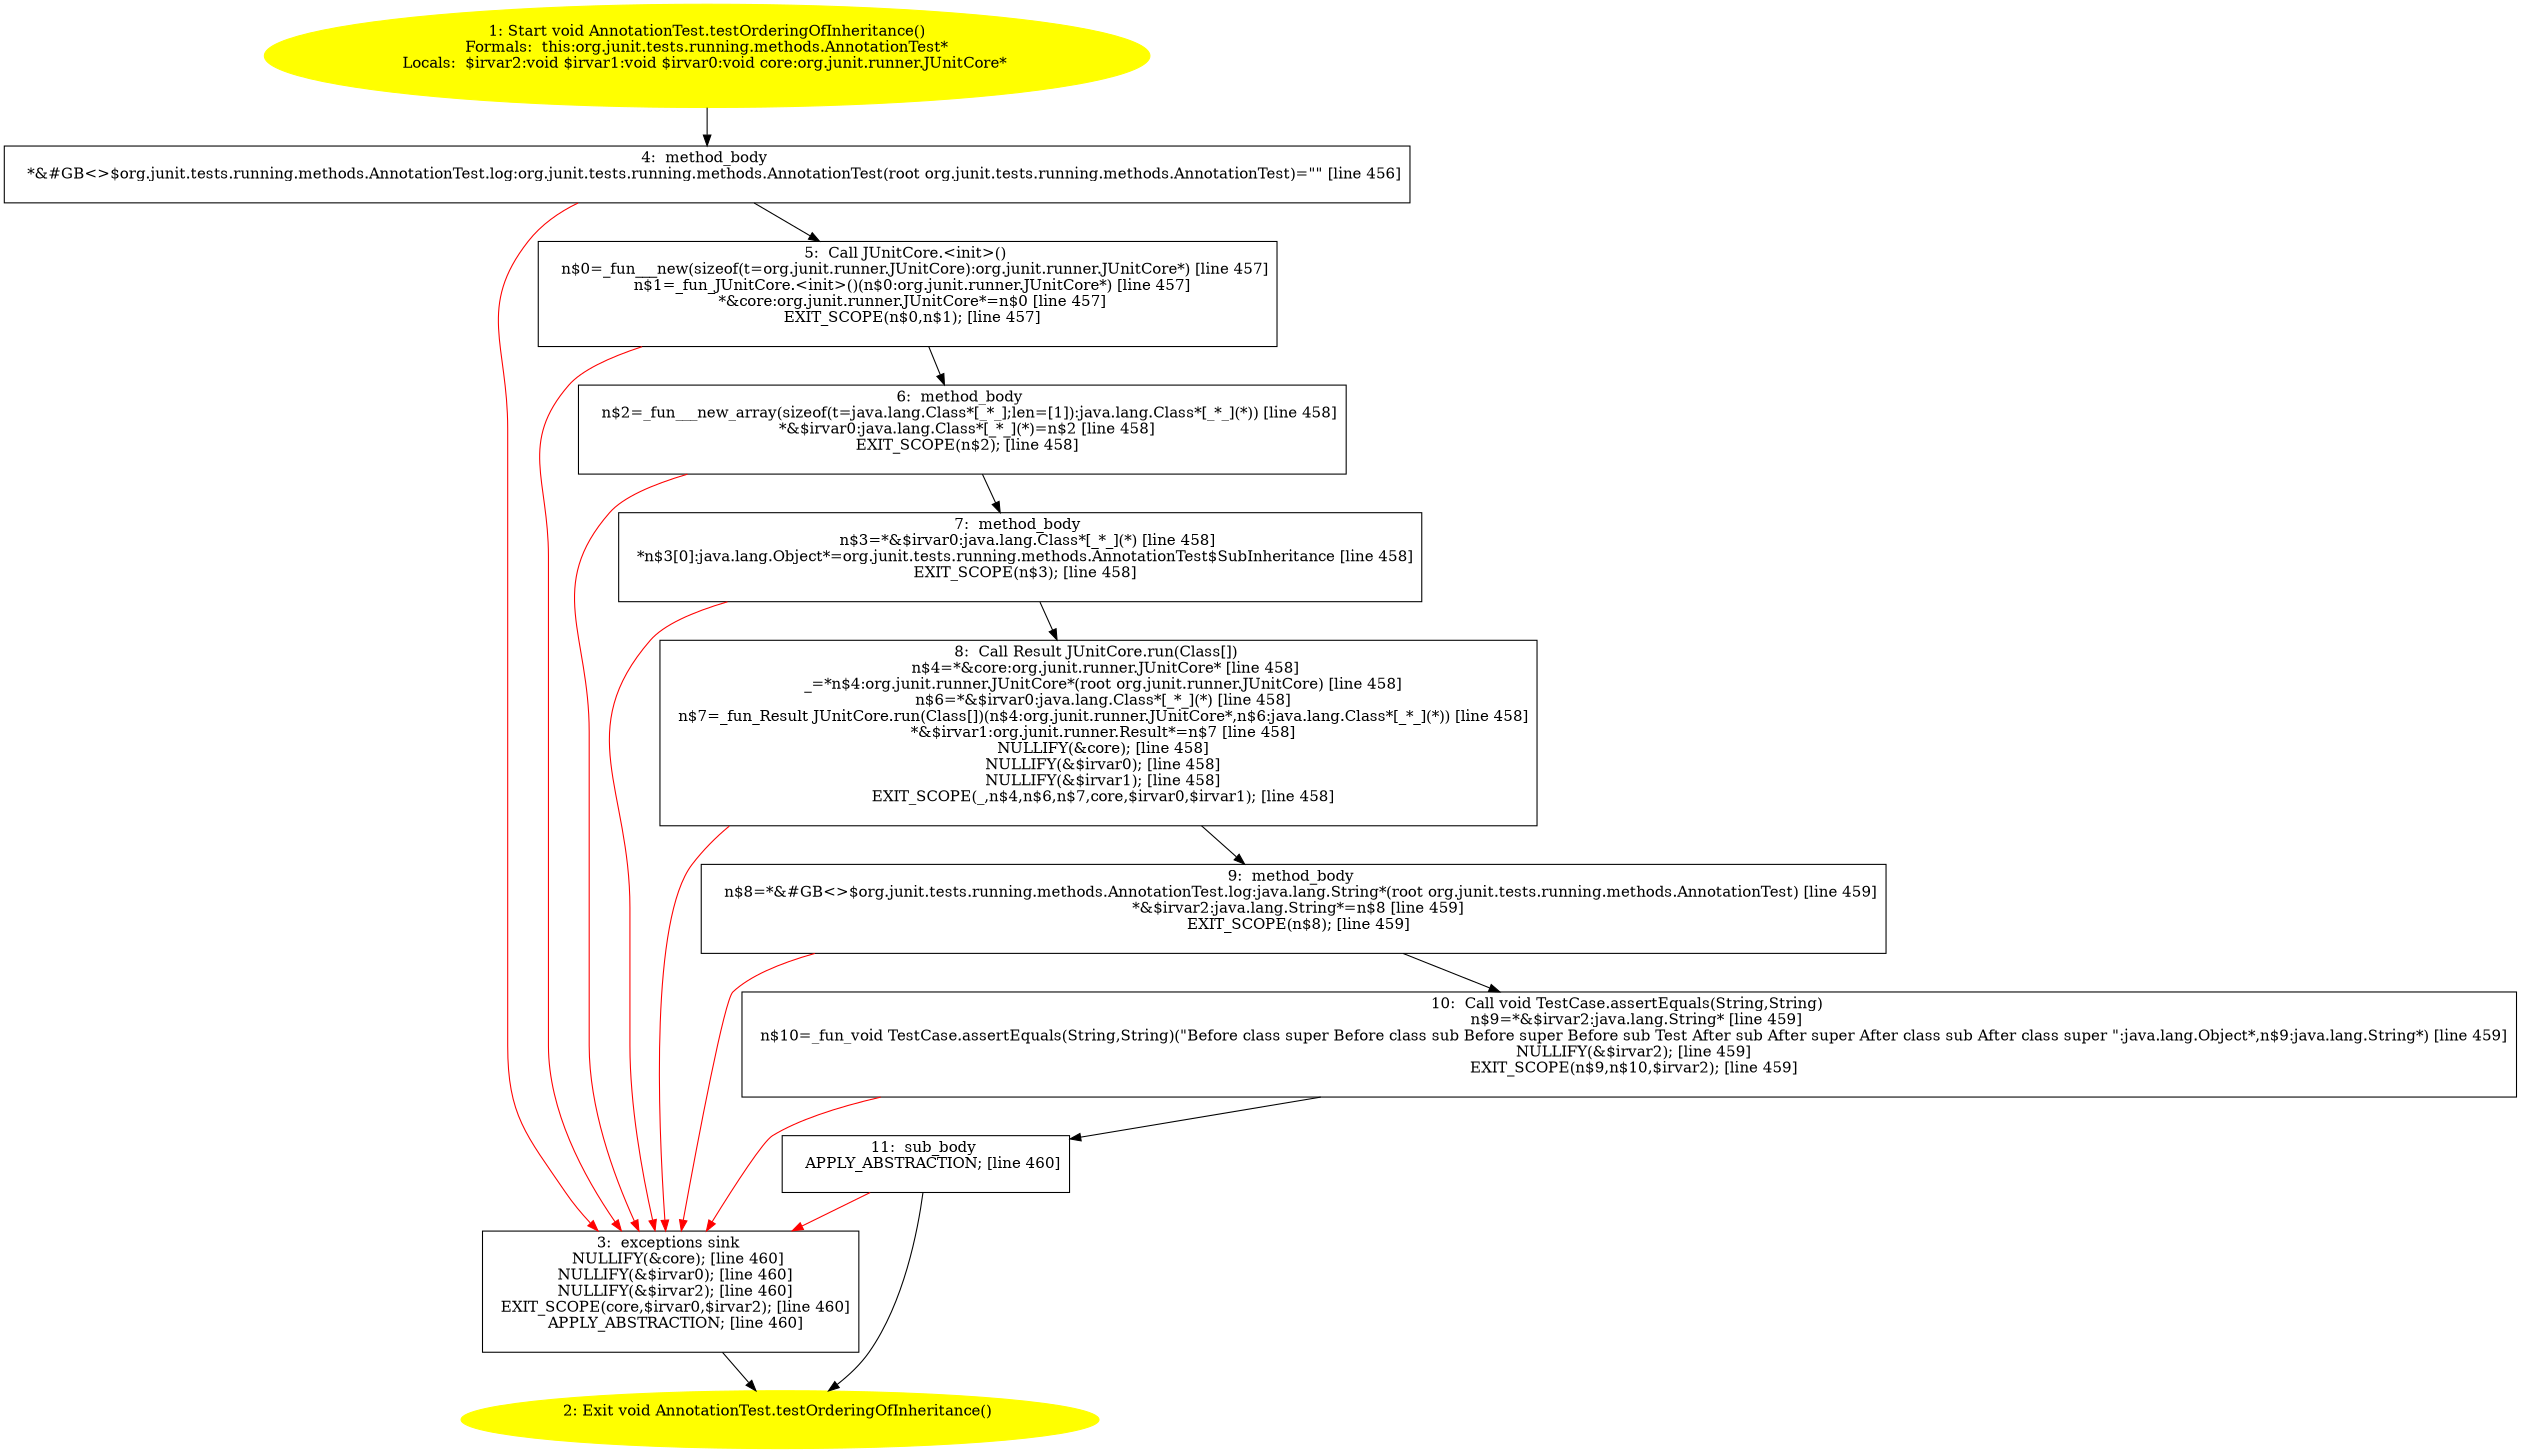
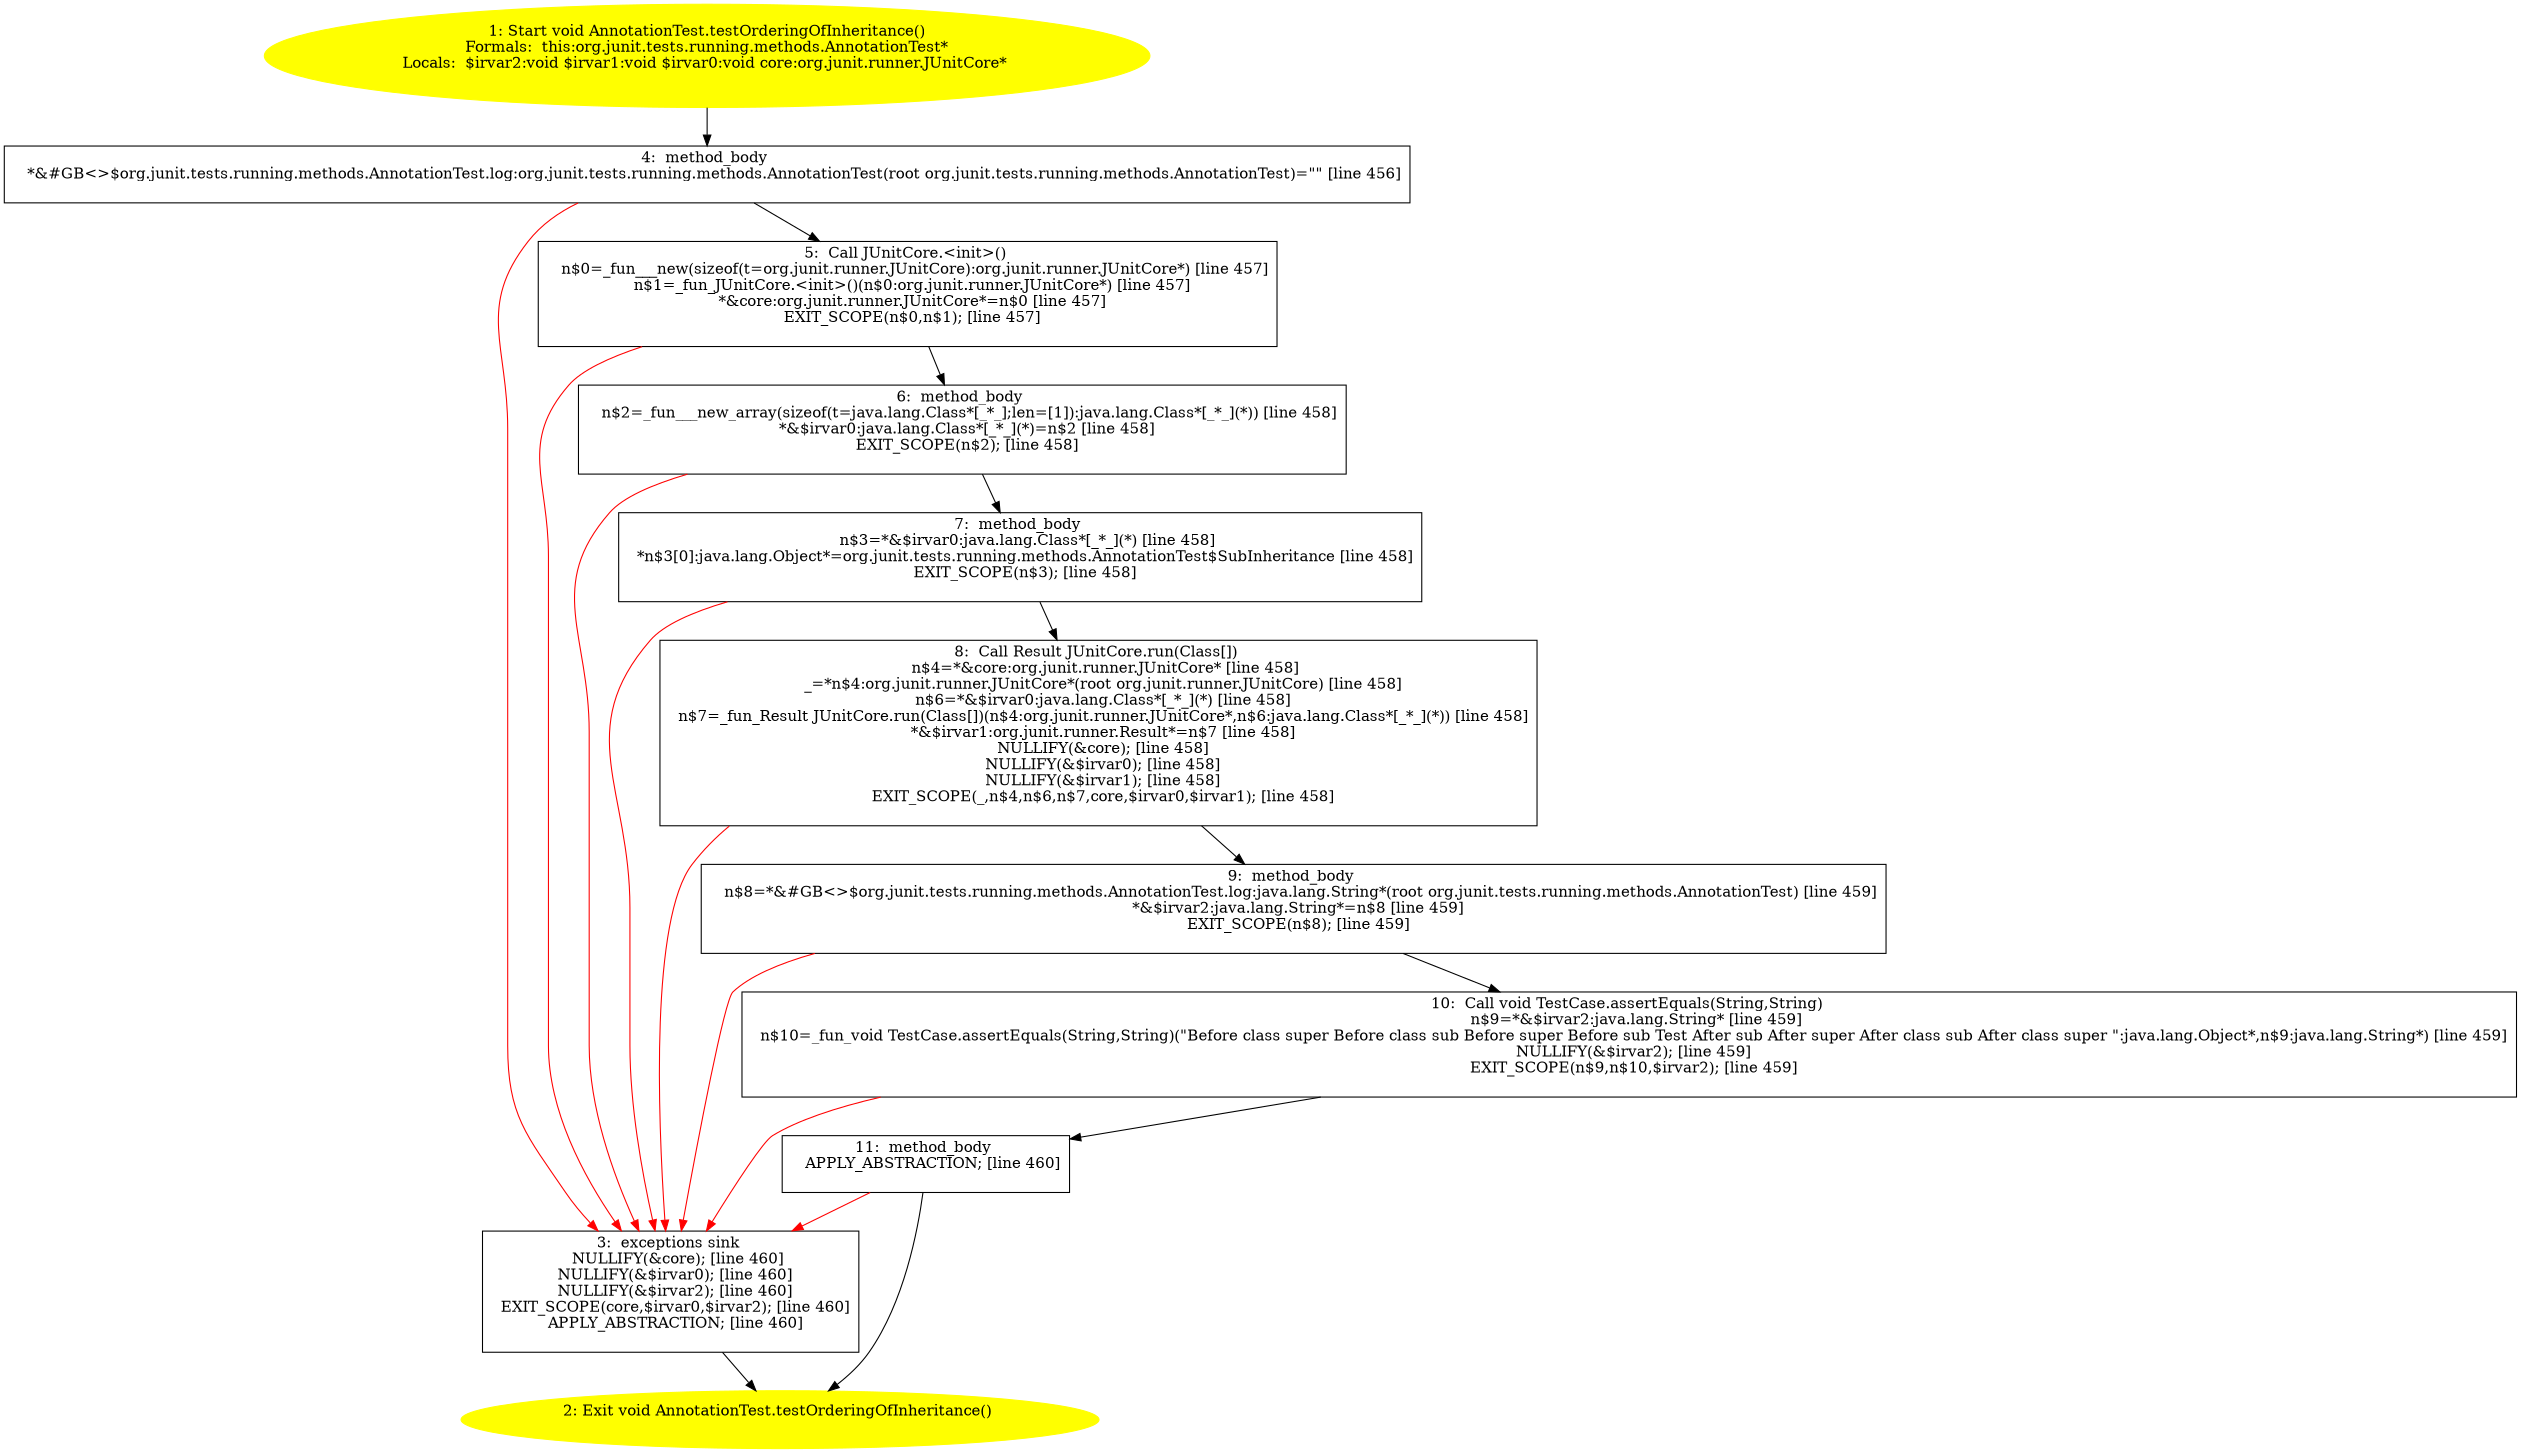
node "11:  sub_body APPLY_ABSTRACTION; [line 460]": label "11:  sub_body APPLY_ABSTRACTION; [line 460]" -> "11:  method_body APPLY_ABSTRACTION; [line 460]"
